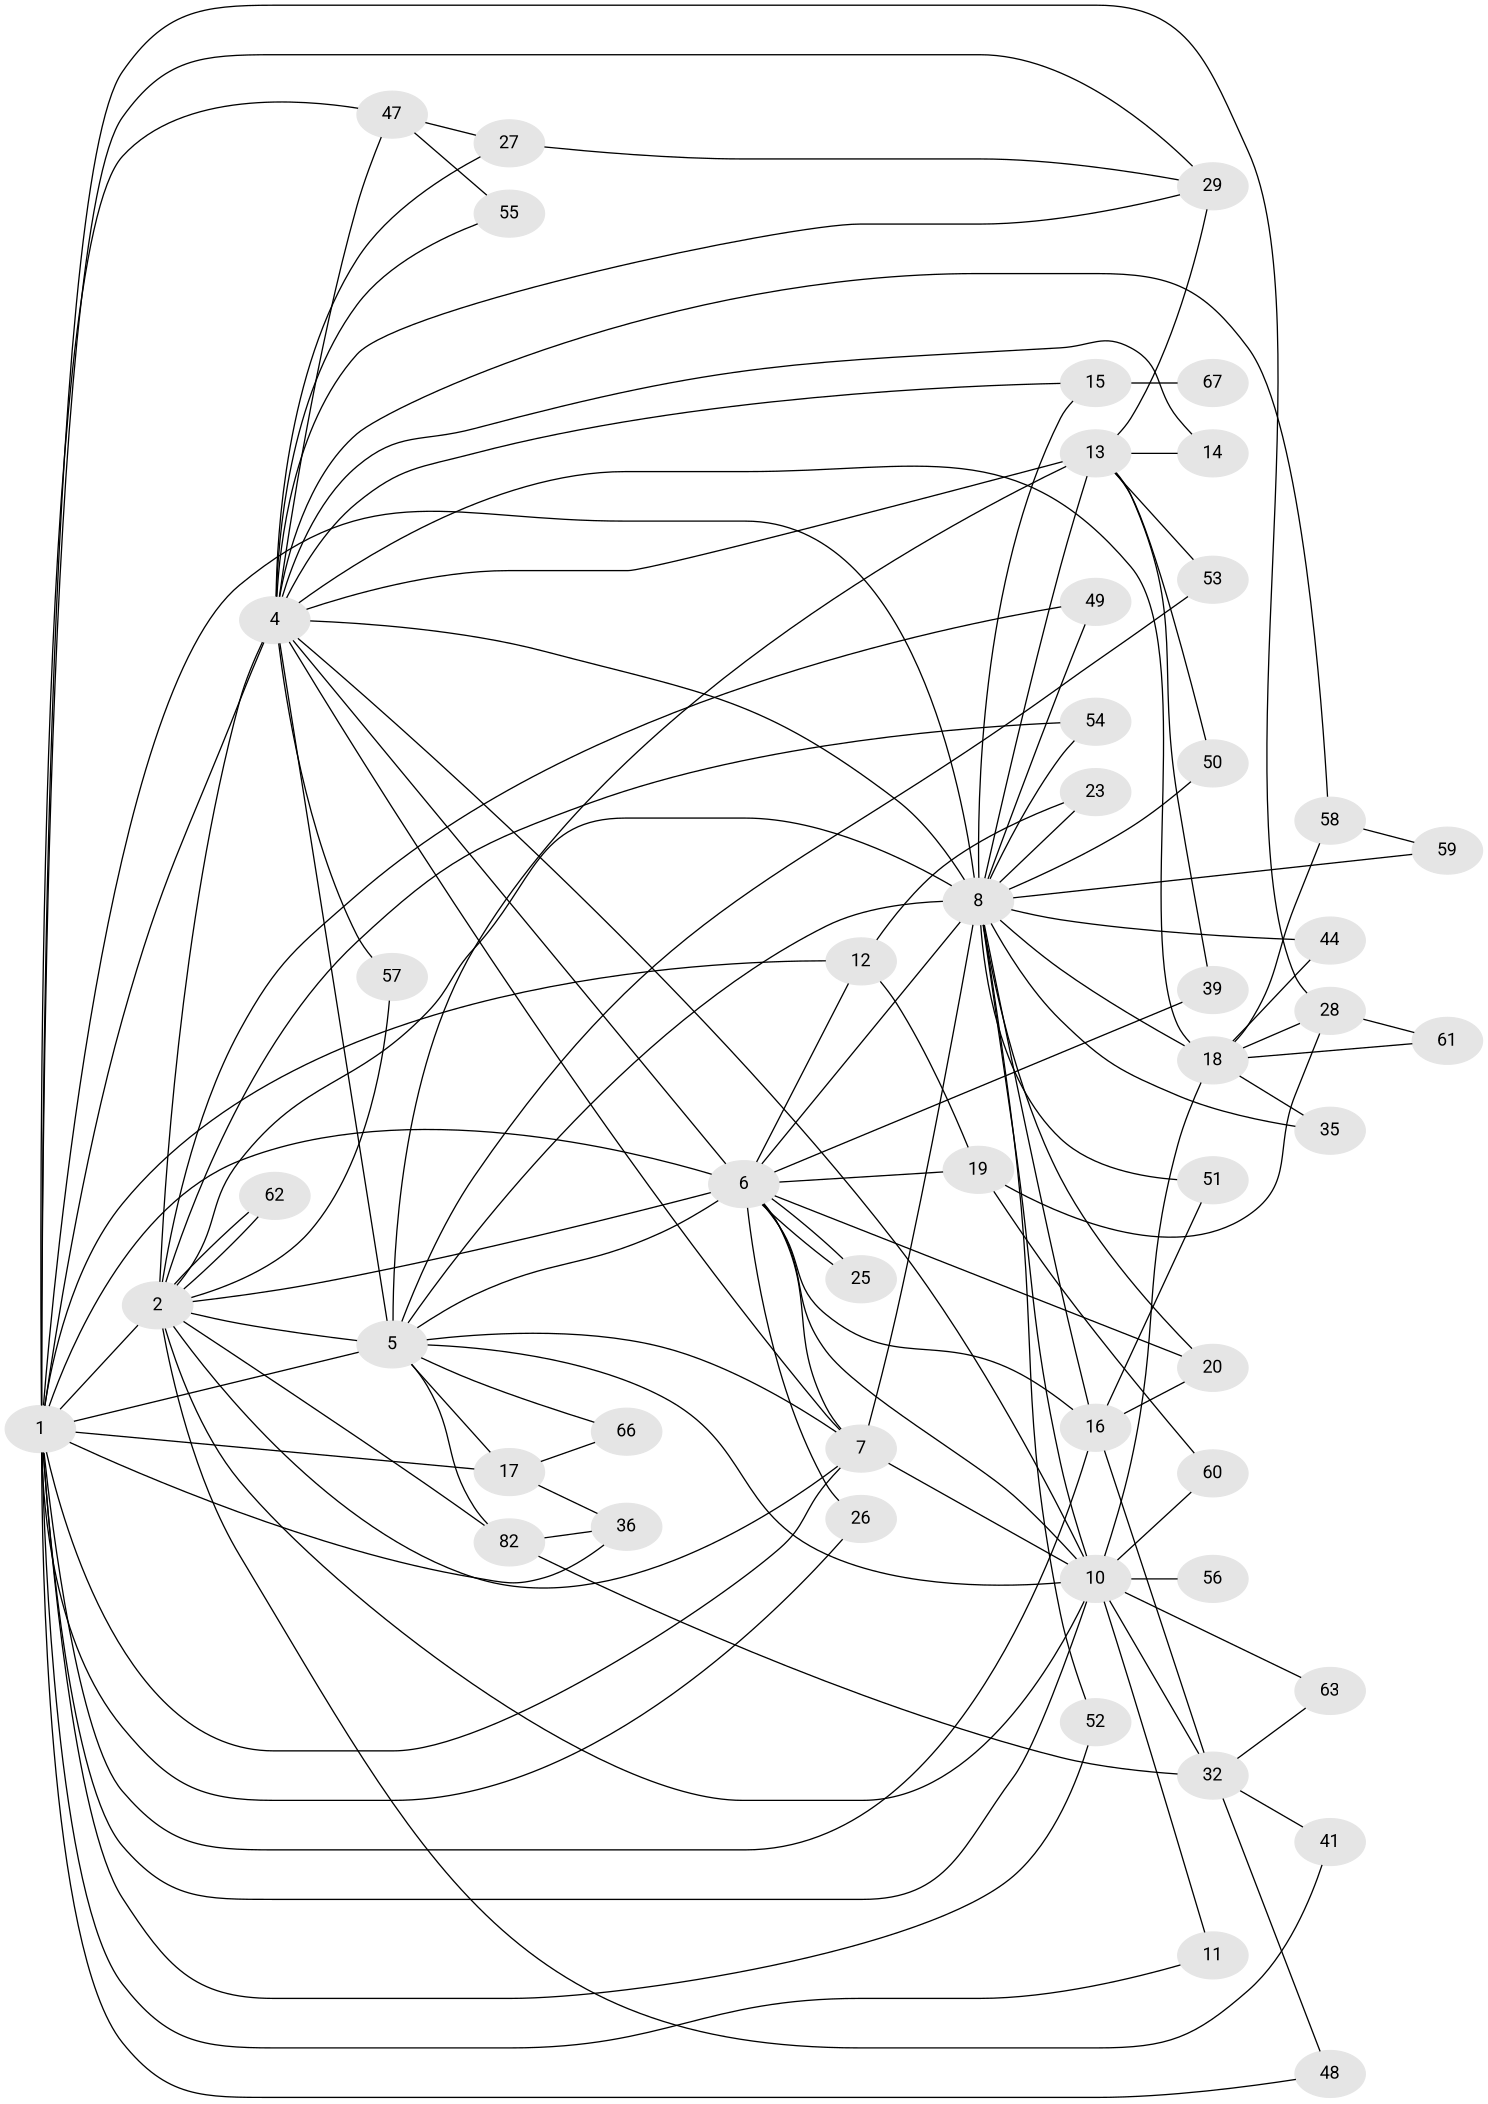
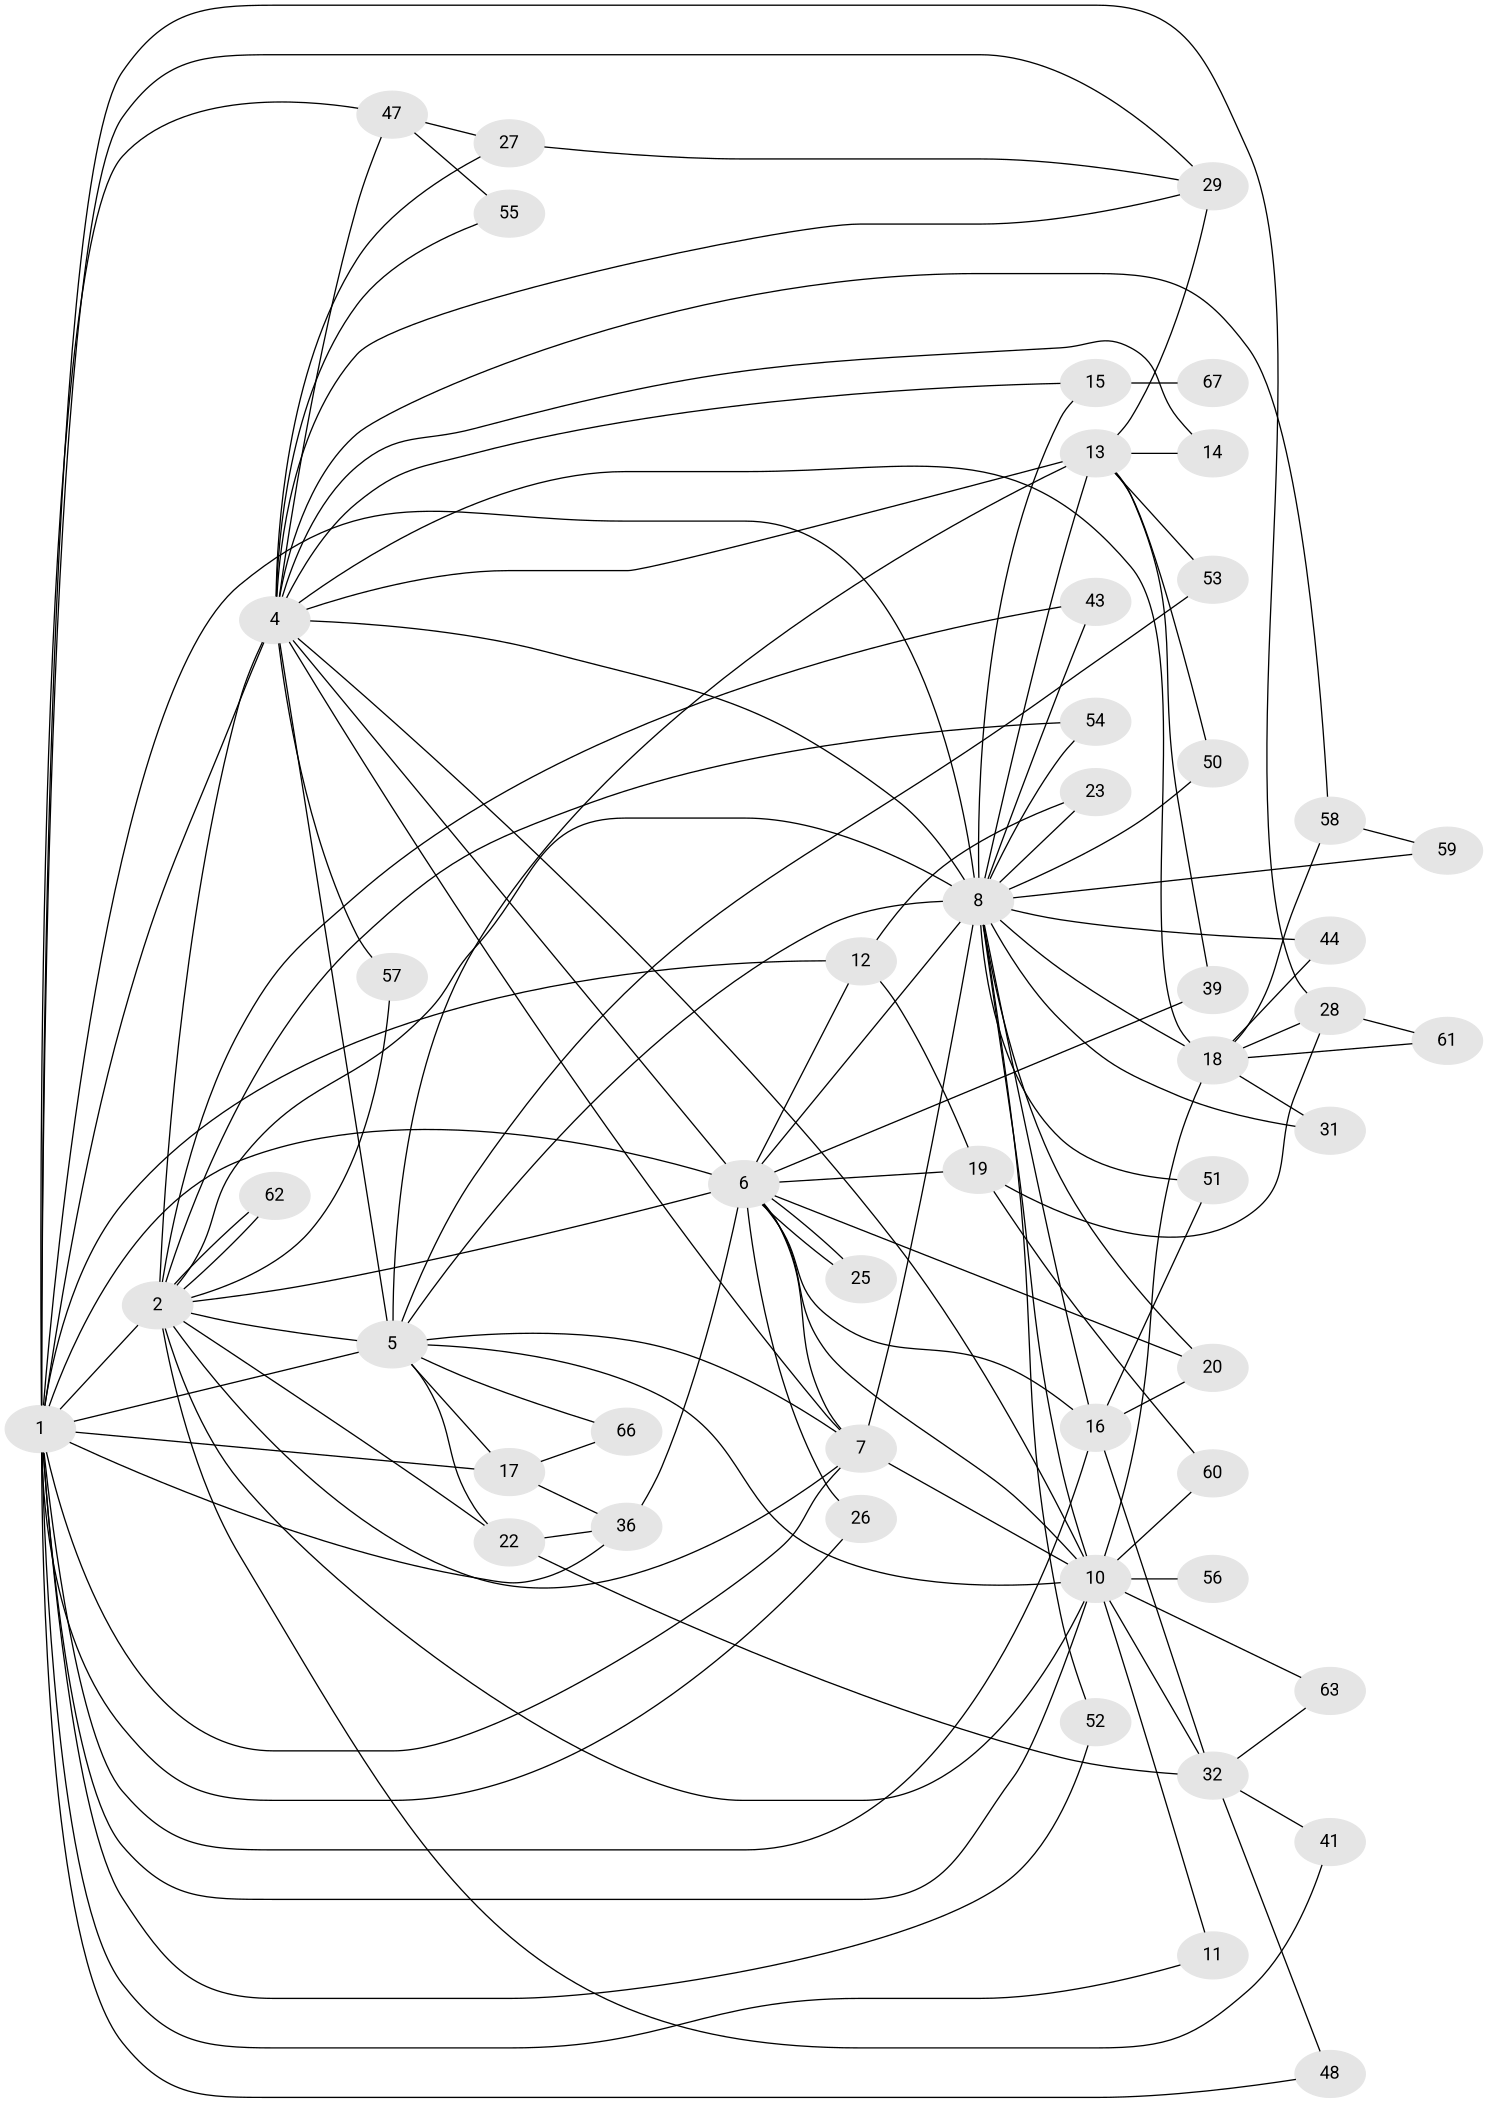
node "49": label "49" -> "43"
node "35": label "35" -> "31"
edge "6" -- "5": now "6" -- "36"
node "82": label "82" -> "22"
